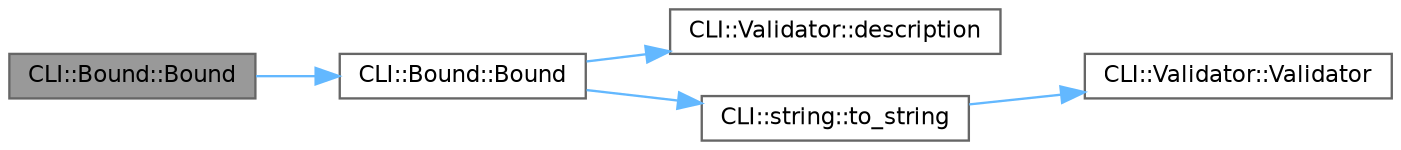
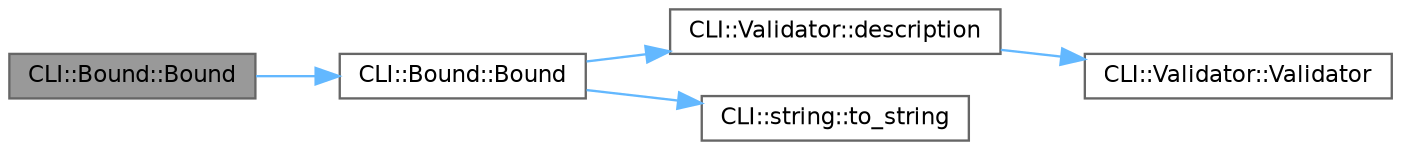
edge "CLI::string::to_string" -> "CLI::Validator::Validator": now "CLI::Validator::description" -> "CLI::Validator::Validator"
